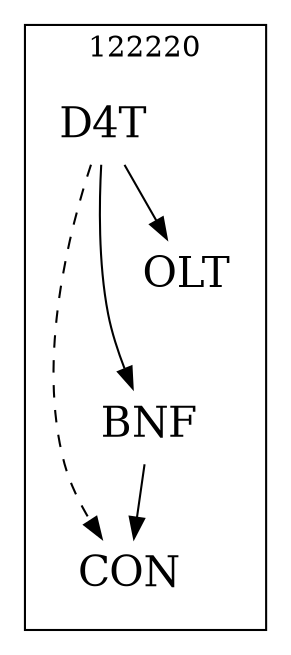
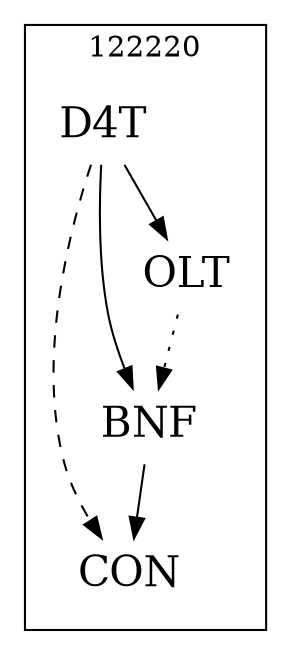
edge "OLT" -> "BNF": added
